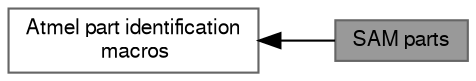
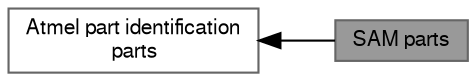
node "Atmel part identification macros": label "Atmel part identification macros" -> "Atmel part identification parts"
